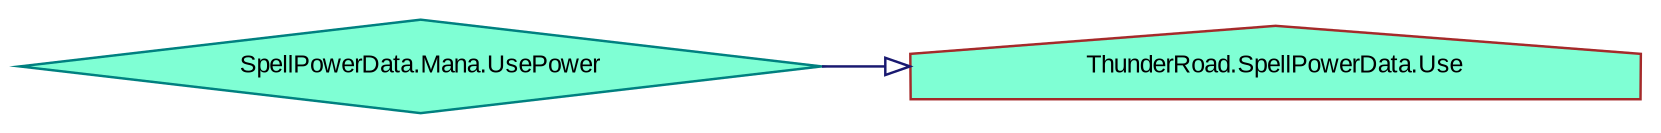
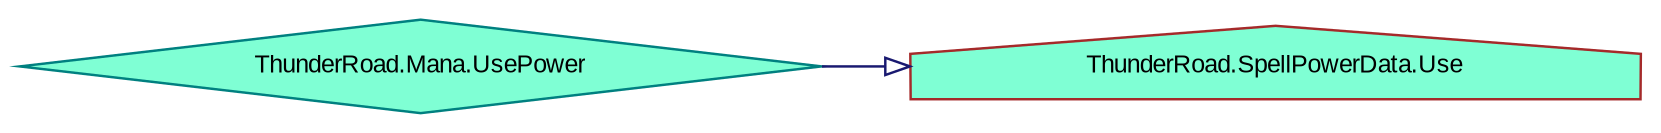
node "SpellPowerData.Mana.UsePower": label "SpellPowerData.Mana.UsePower" -> "ThunderRoad.Mana.UsePower"
